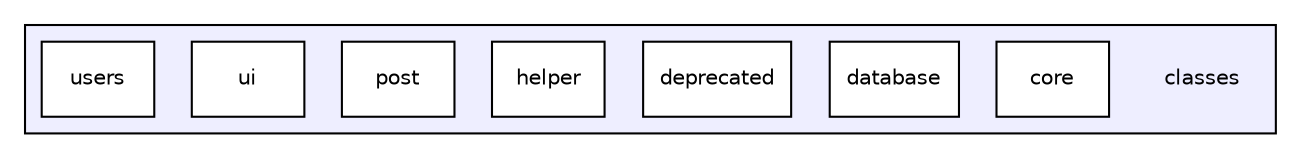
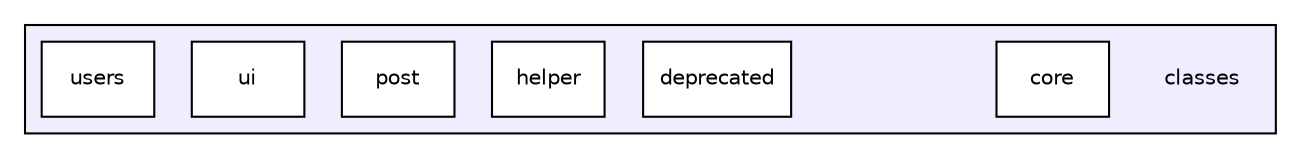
node "database": removed
